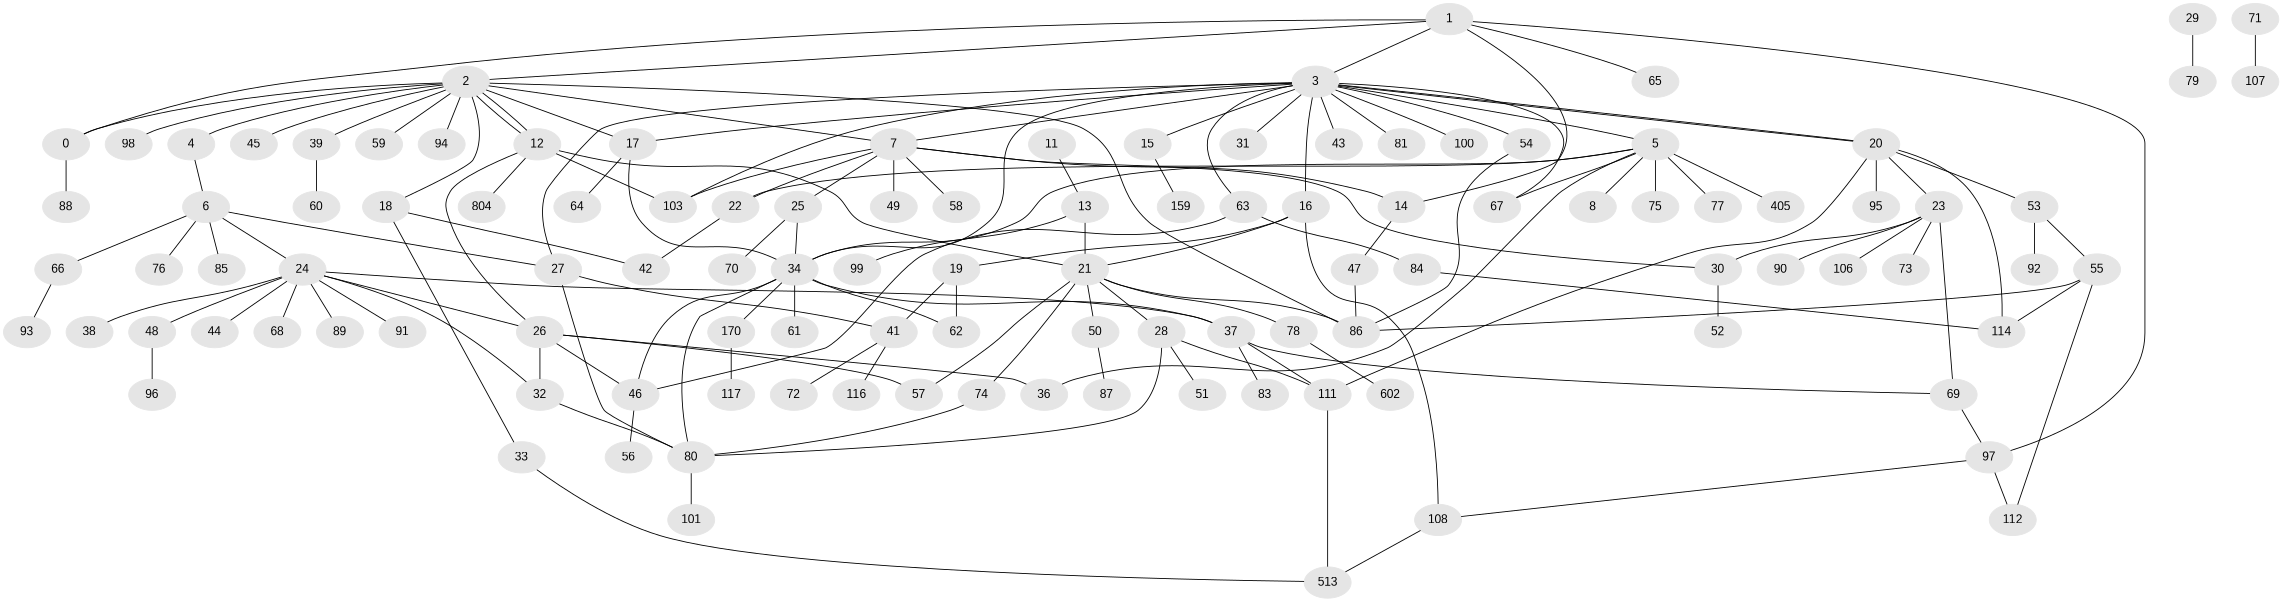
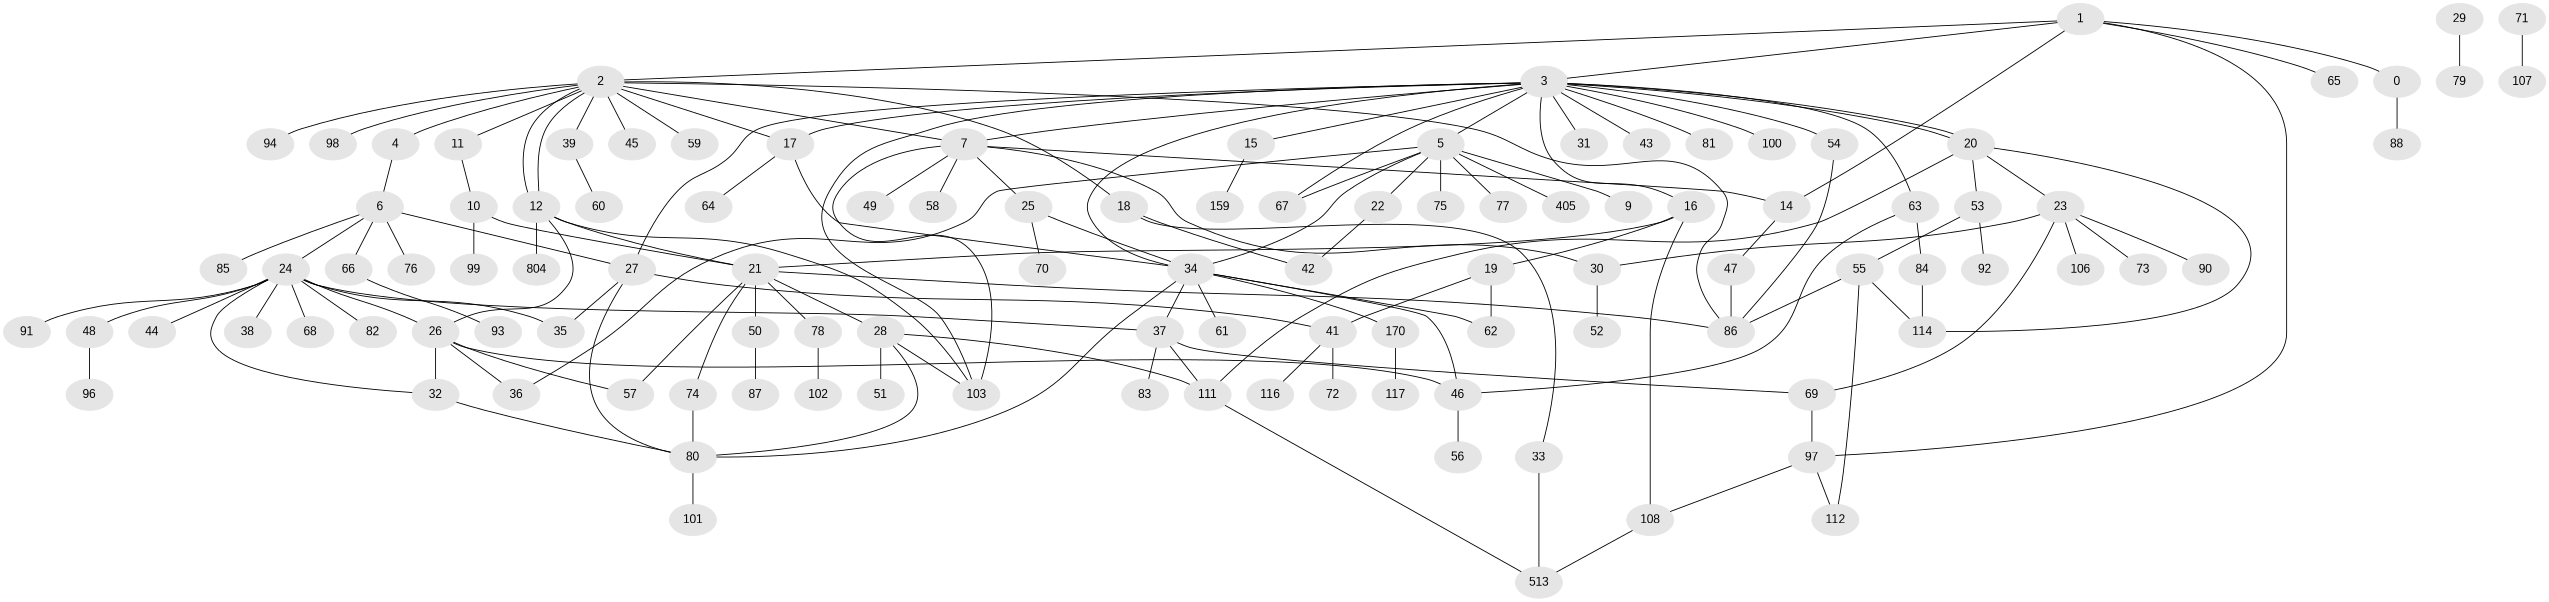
edge "2" -- "0": now "2" -- "11"
edge "7" -- "22": removed
node "13": label "13" -> "10"
node "8": label "8" -> "9"
node "95": removed
node "89": label "89" -> "82"
node "35": added
edge "28" -- "103": added
node "602": label "602" -> "102"
